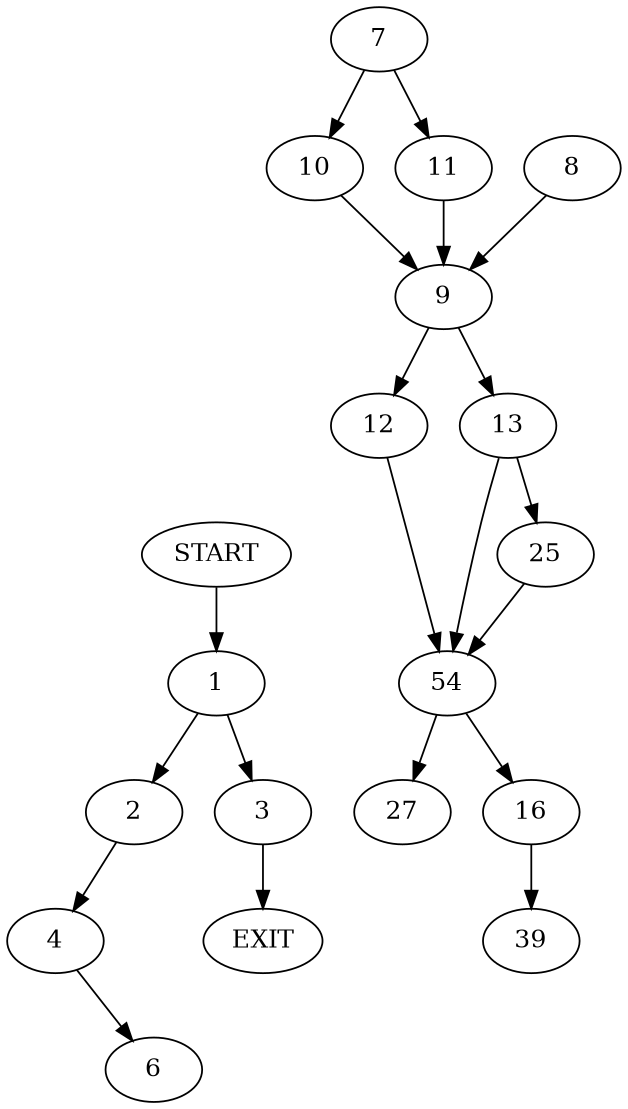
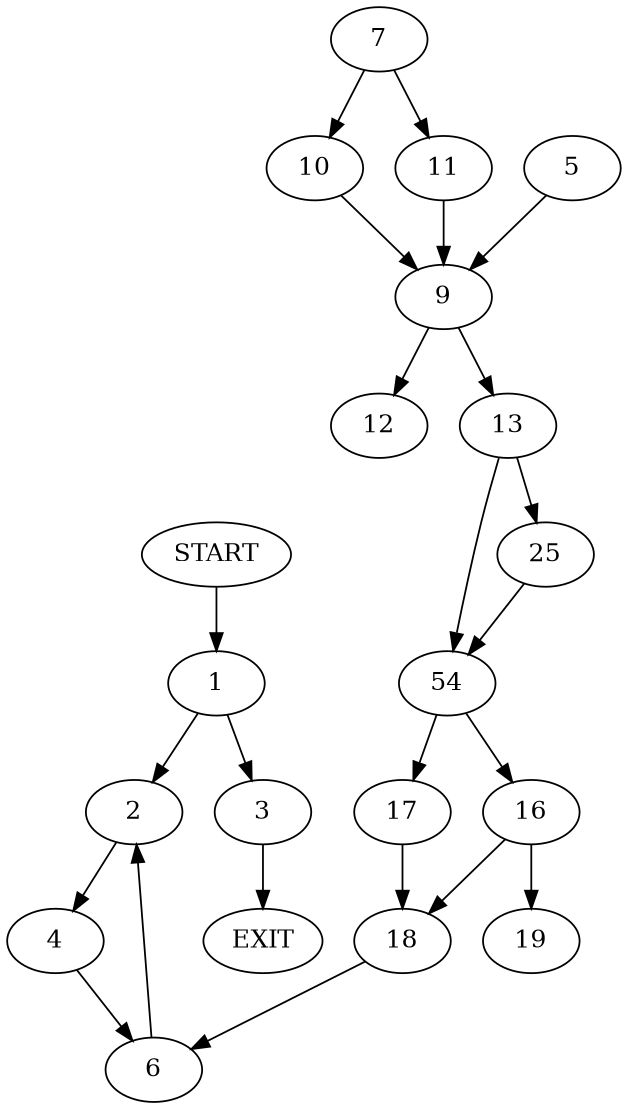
node "8": label "8" -> "5"
edge "12" -> "54": removed
node "27": label "27" -> "17"
node "18": added
node "39": label "39" -> "19"
edge "6" -> "2": added
